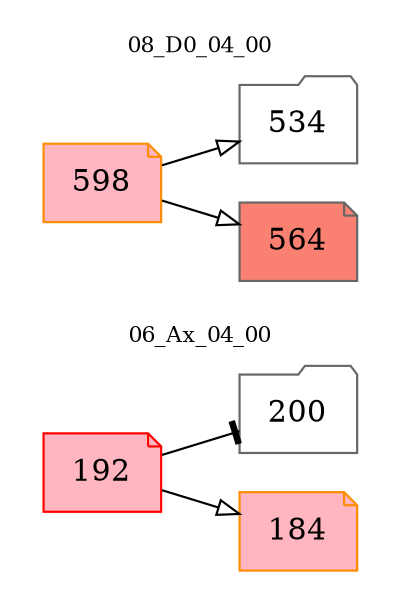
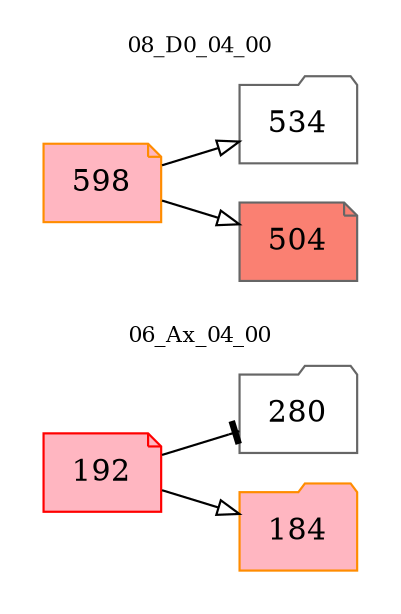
node "564": label "564" -> "504"
node "200": label "200" -> "280"
node "184": shape note -> folder
